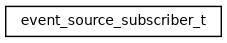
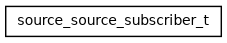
node "event_source_subscriber_t": label "event_source_subscriber_t" -> "source_source_subscriber_t"
